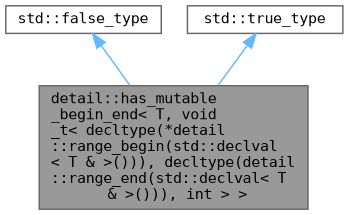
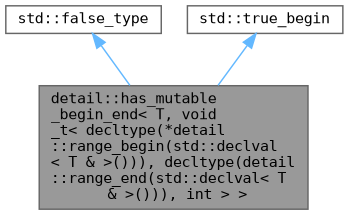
node "std::true_type": label "std::true_type" -> "std::true_begin"
